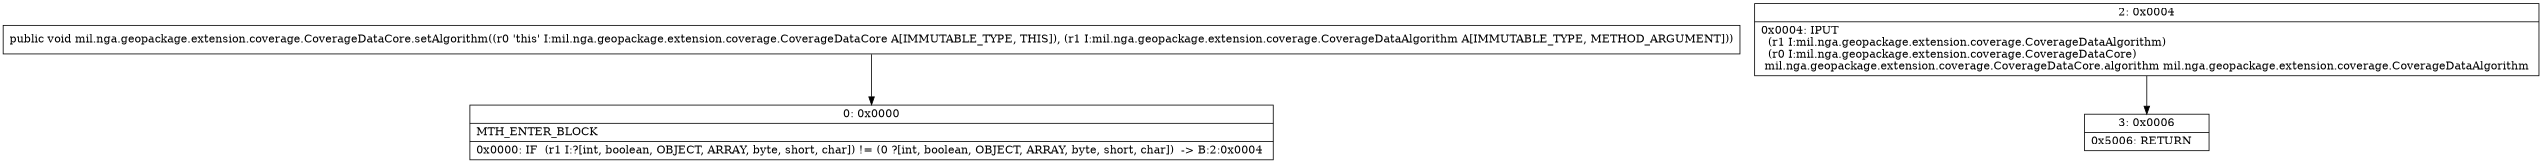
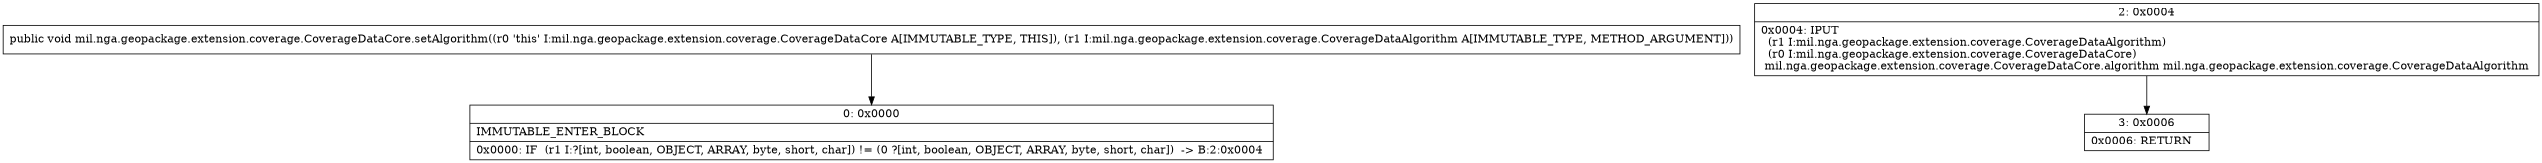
node "0: 0x0000": text "MTH_ENTER_BLOCK" -> "IMMUTABLE_ENTER_BLOCK"
node "3: 0x0006": text "0x5006: RETURN" -> "0x0006: RETURN"
